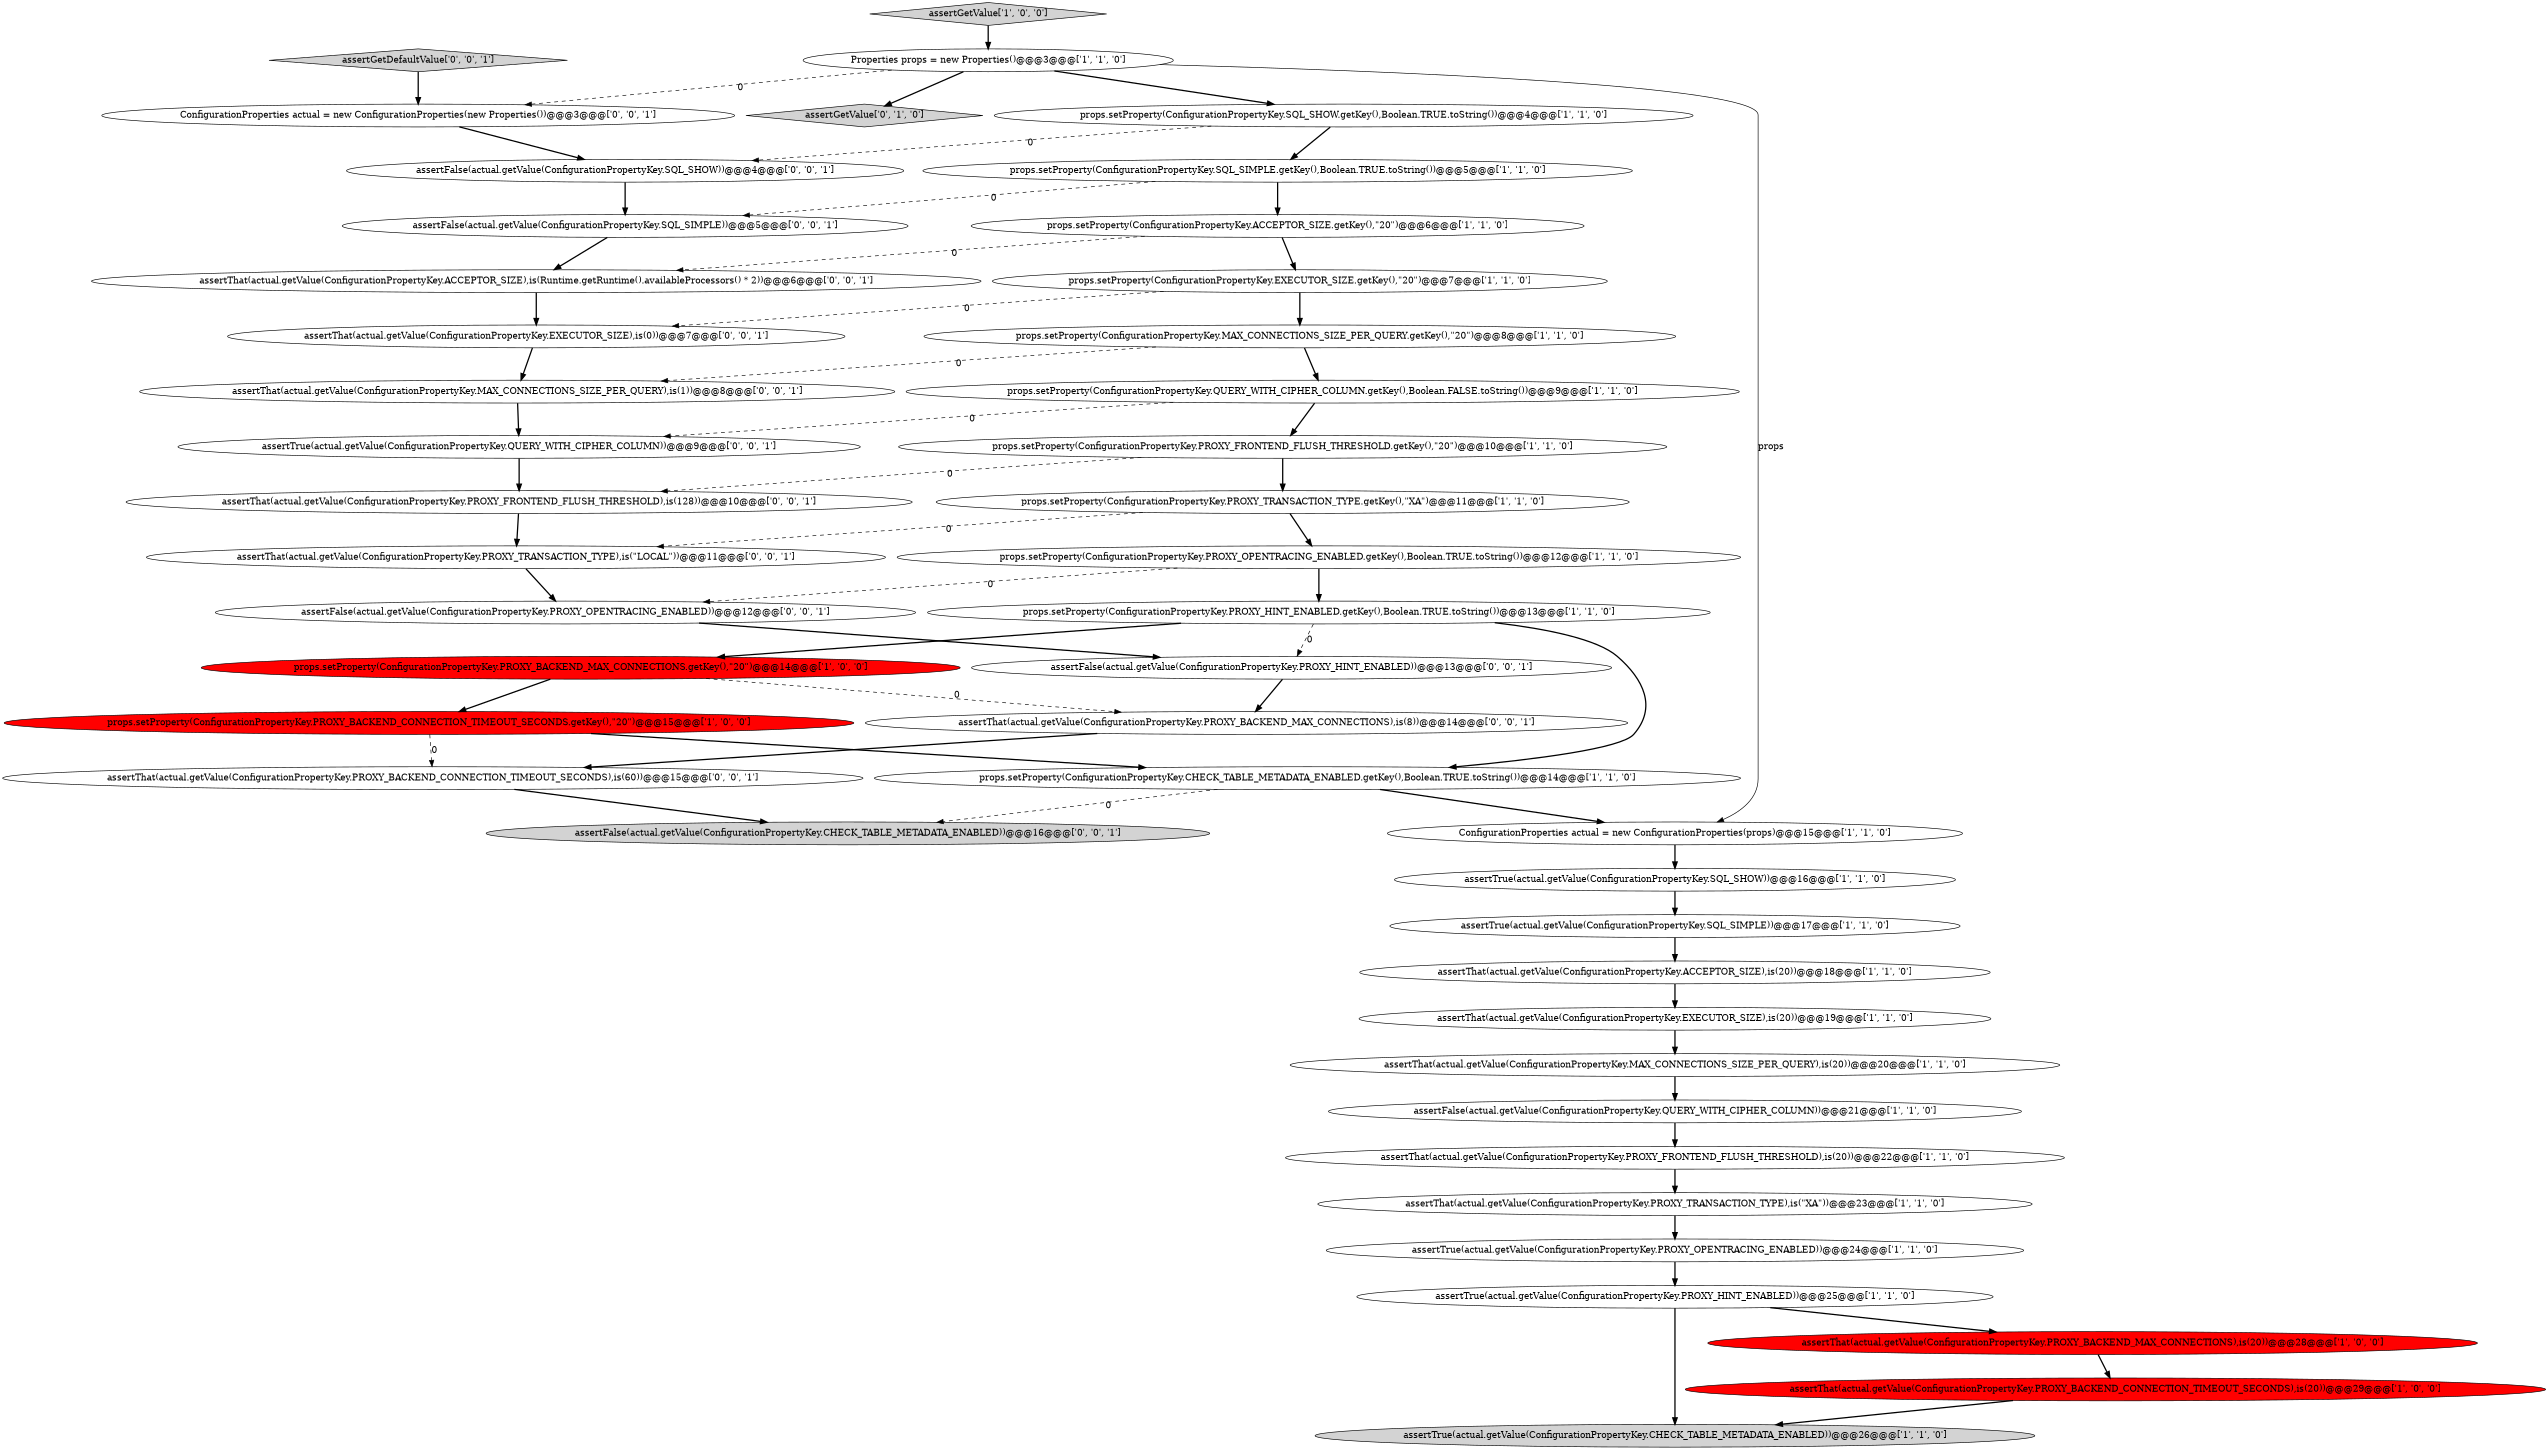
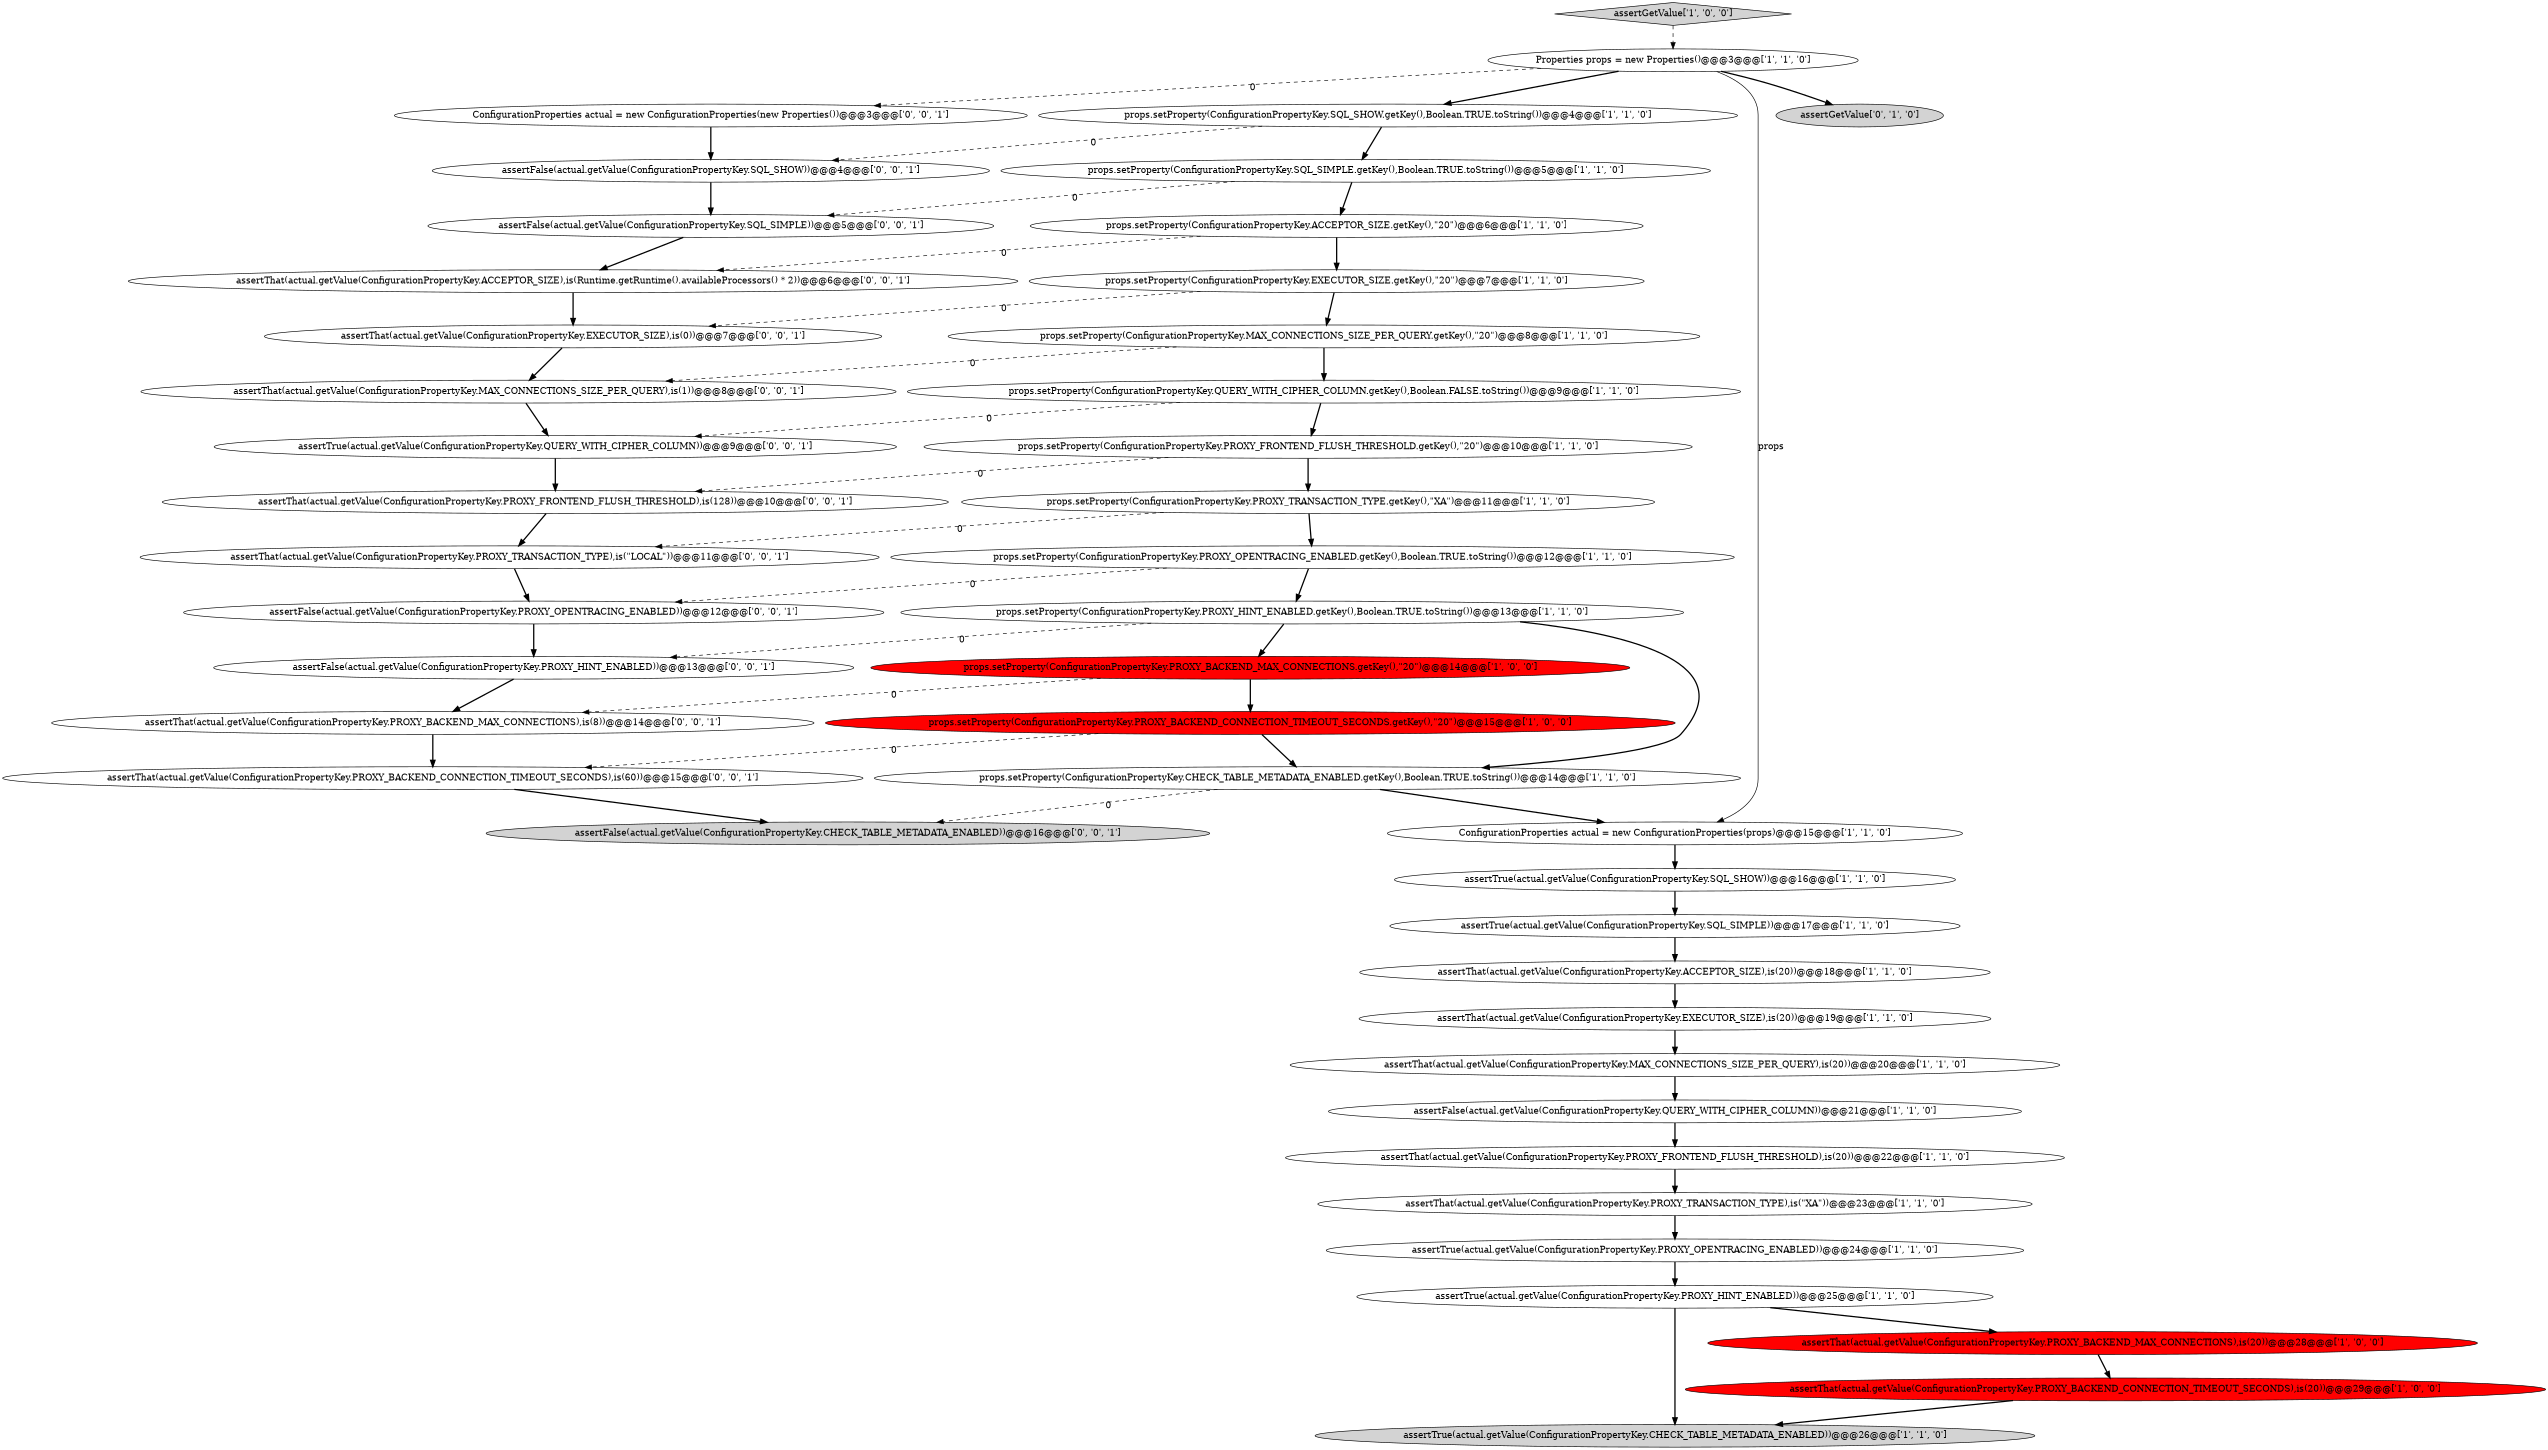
edge "assertGetValue['1', '0', '0']" -> "Properties props = new Properties()@@@3@@@['1', '1', '0']": style bold -> dashed
node "assertGetDefaultValue['0', '0', '1']": removed
node "assertGetValue['0', '1', '0']": shape diamond -> ellipse
